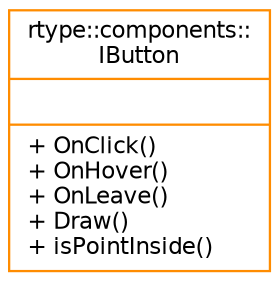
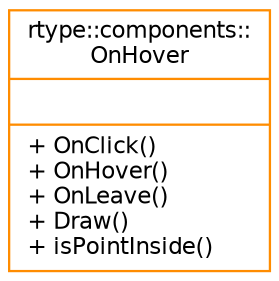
node "rtype::components::": text "IButton" -> "OnHover"
